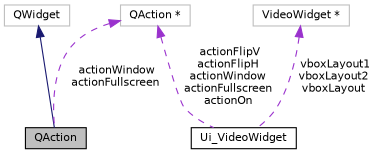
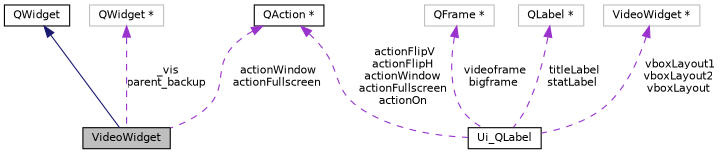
node "QWidget": color grey75 -> black
node "QWidget *": added
node "QAction *": color grey75 -> black
node "QFrame *": added
node "QLabel *": added
node "QAction": label "QAction" -> "VideoWidget"
node "Ui_VideoWidget": label "Ui_VideoWidget" -> "Ui_QLabel"
